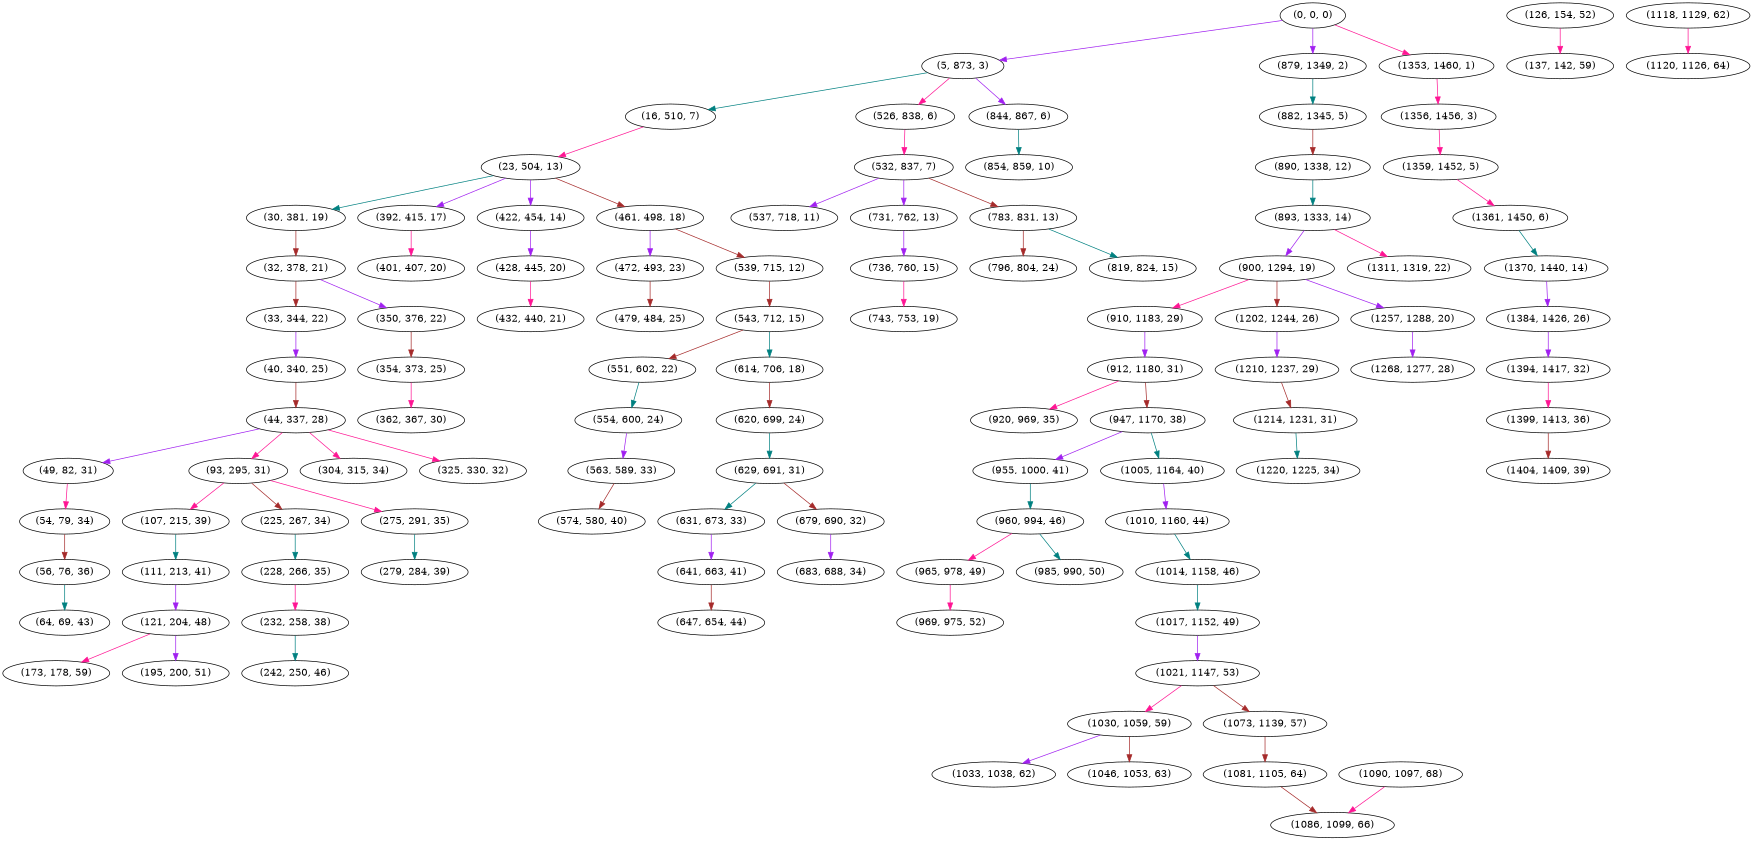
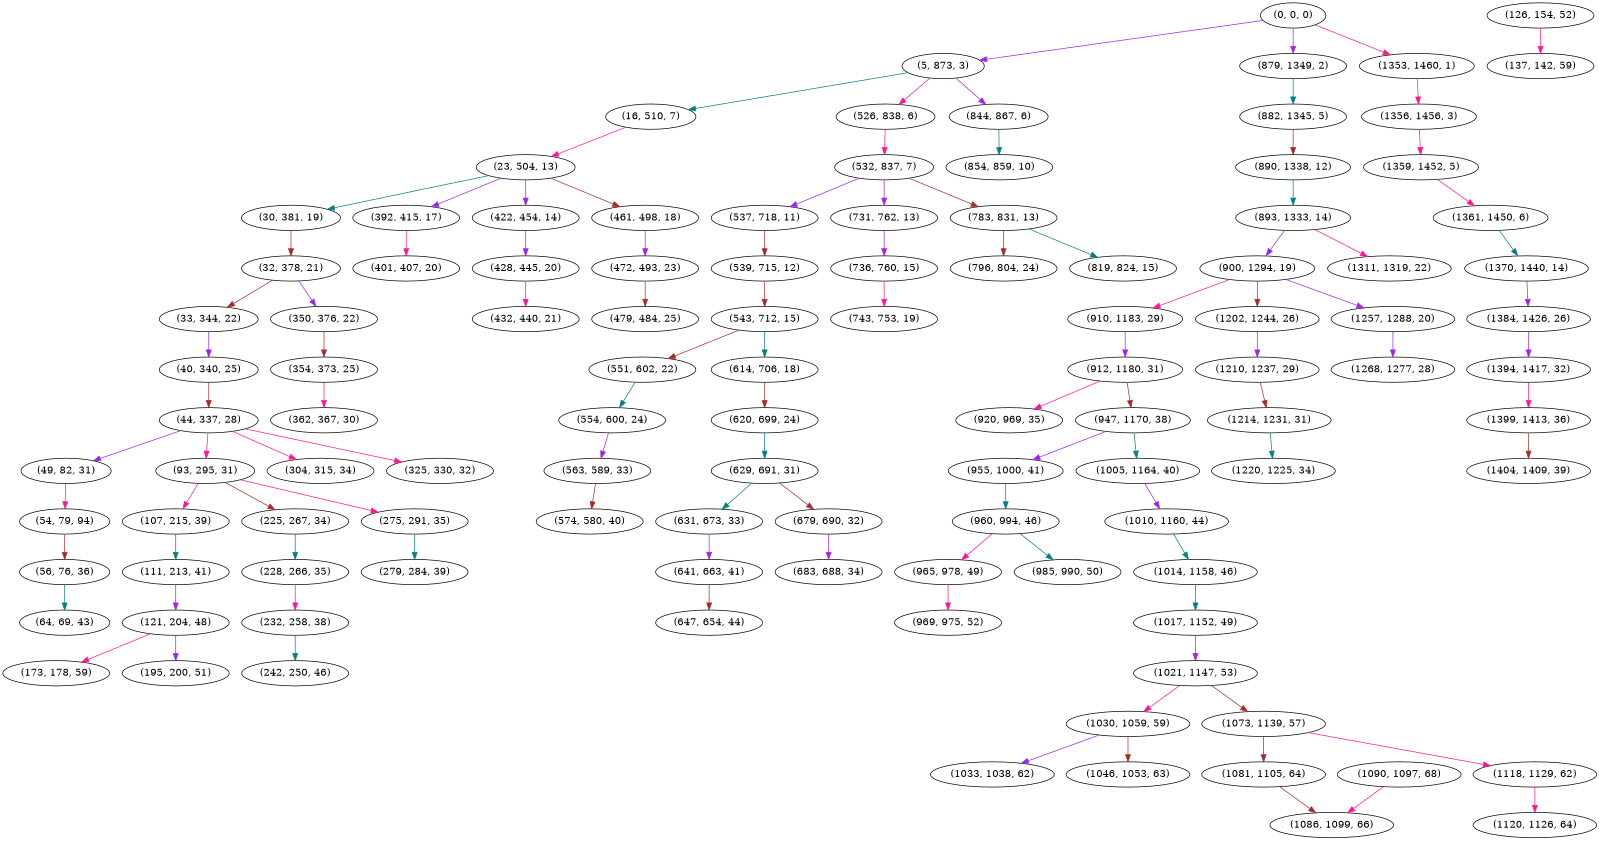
edge "(461, 498, 18)" -> "(539, 715, 12)": now "(537, 718, 11)" -> "(539, 715, 12)"
node "(54, 79, 34)": label "(54, 79, 34)" -> "(54, 79, 94)"
edge "(1073, 1139, 57)" -> "(1118, 1129, 62)": added
